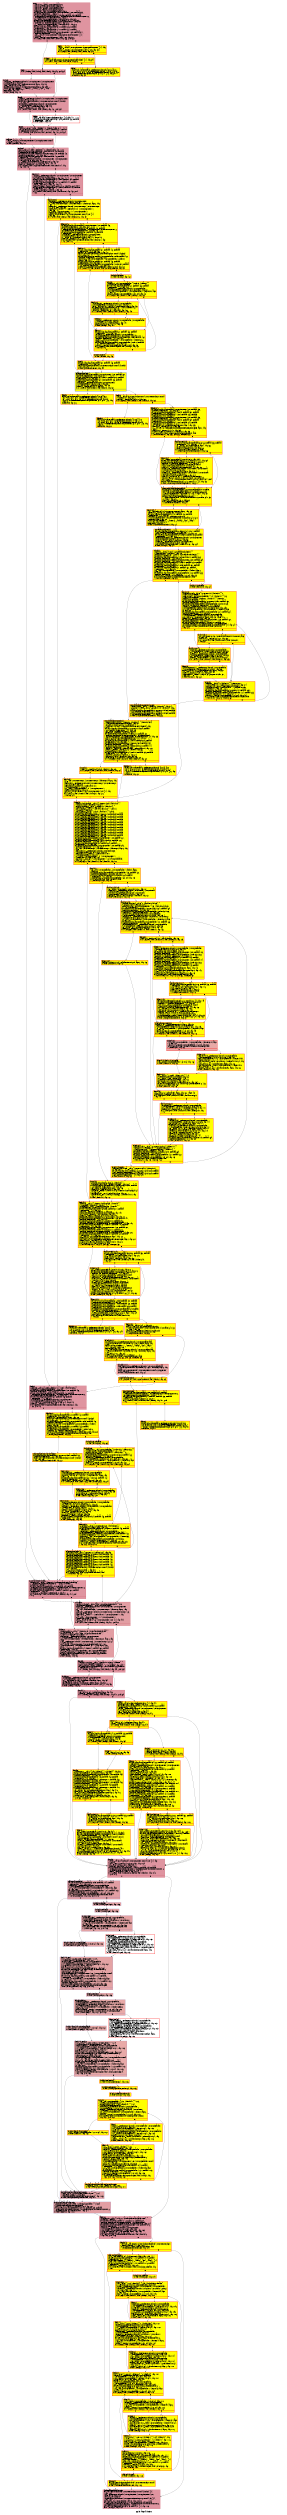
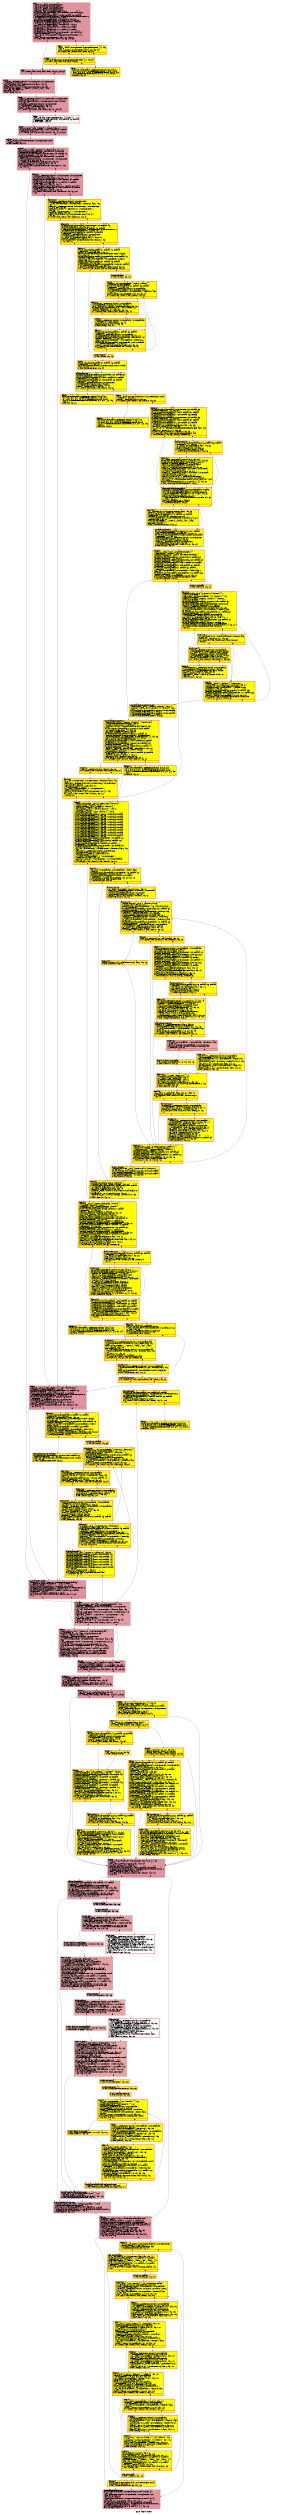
node "do.body9.i.i.i.i.i:": fillcolor #ca3b3770 -> yellow
